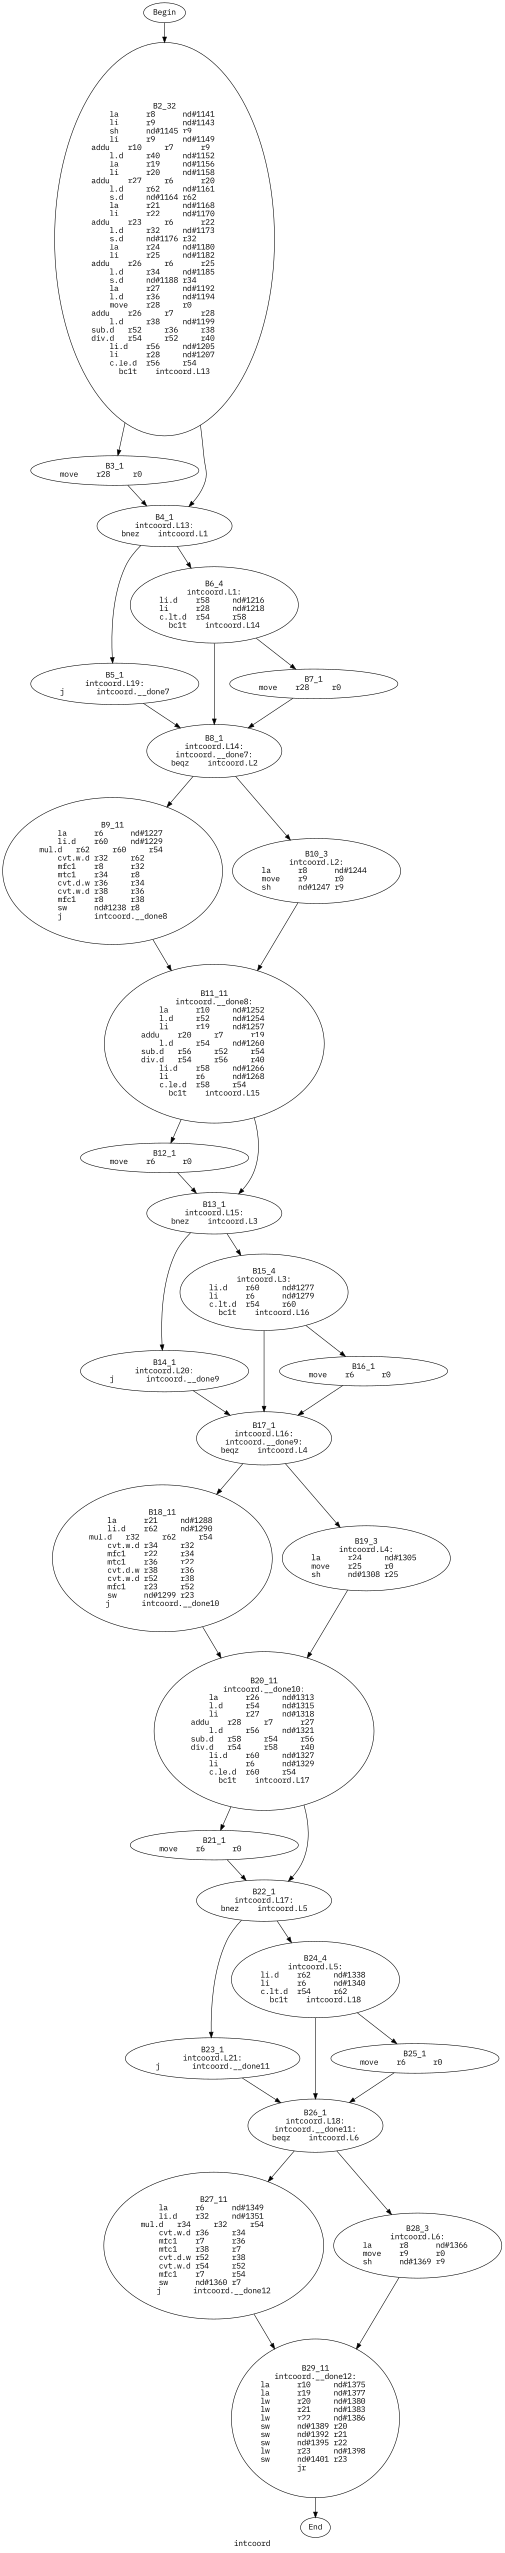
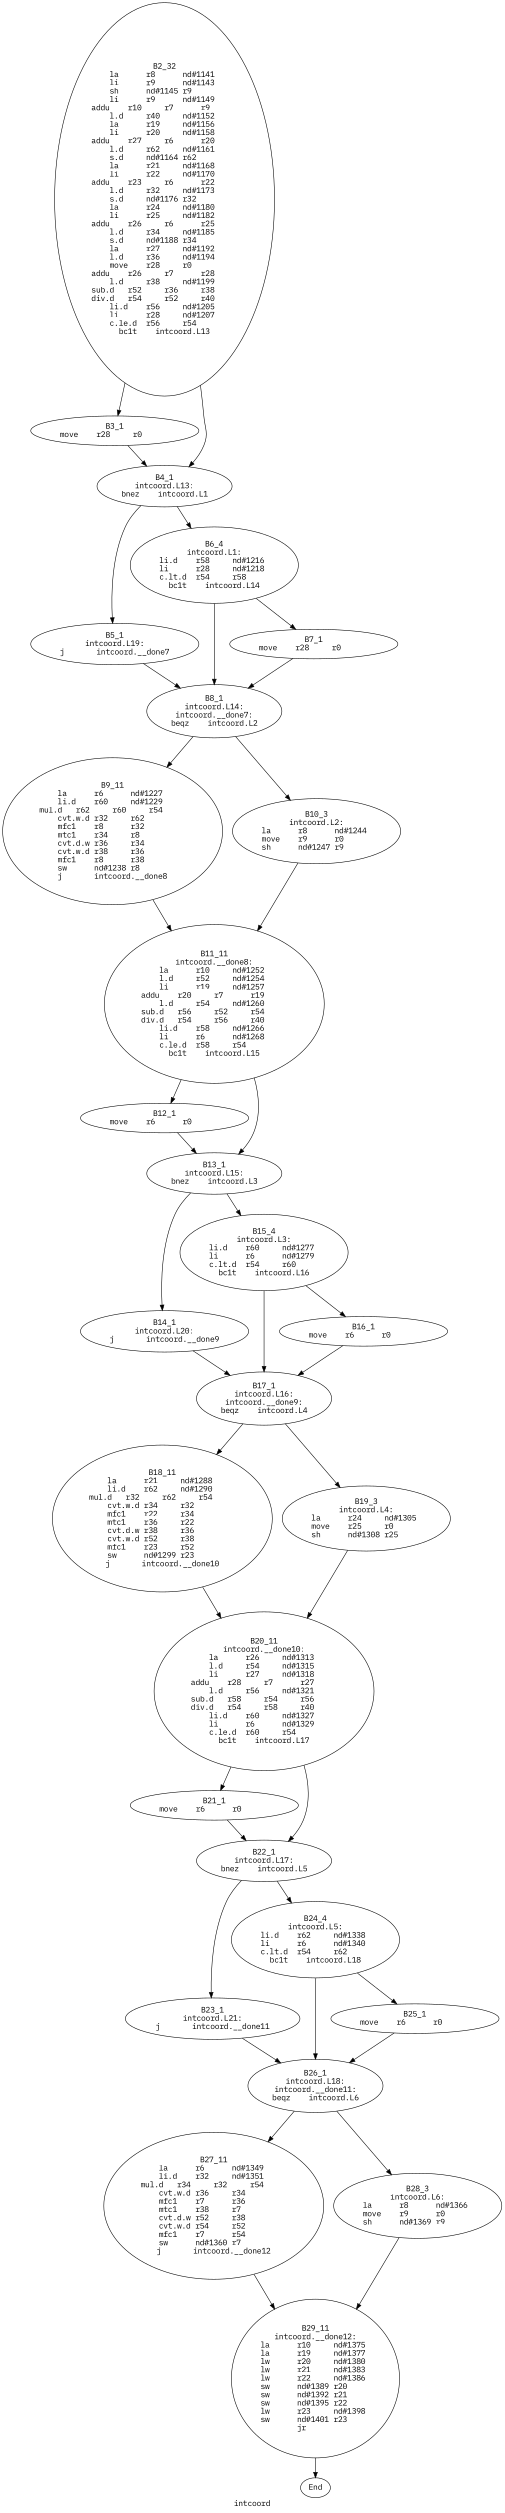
node "Begin": removed
